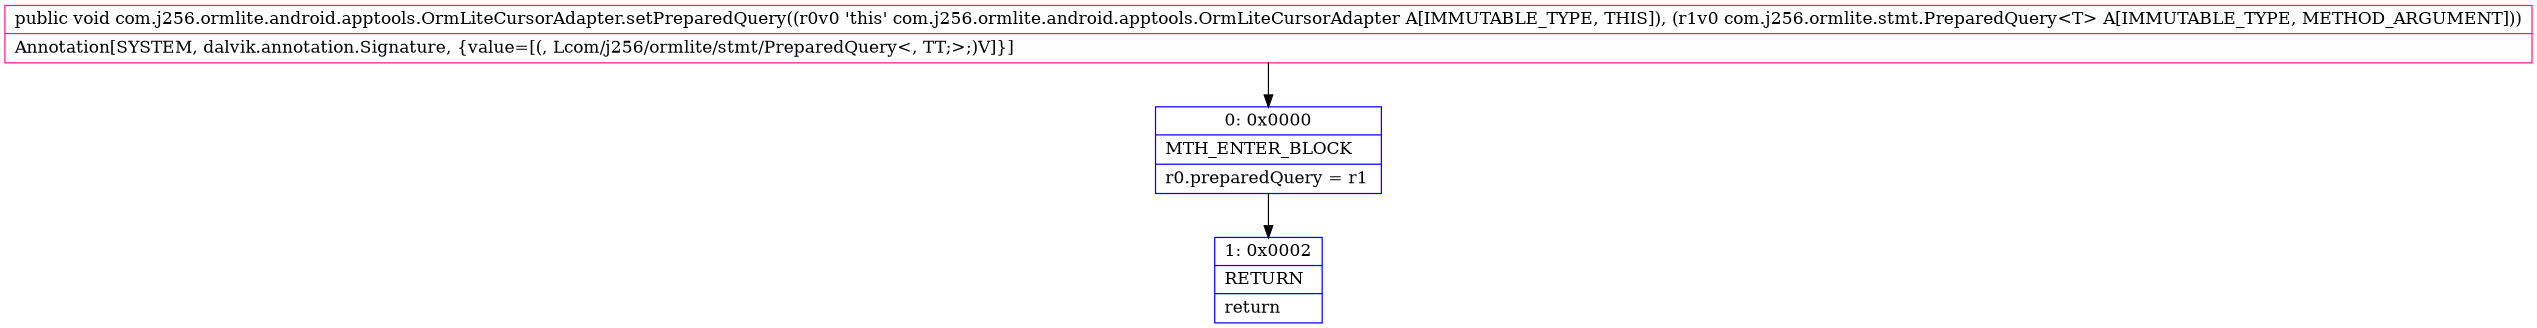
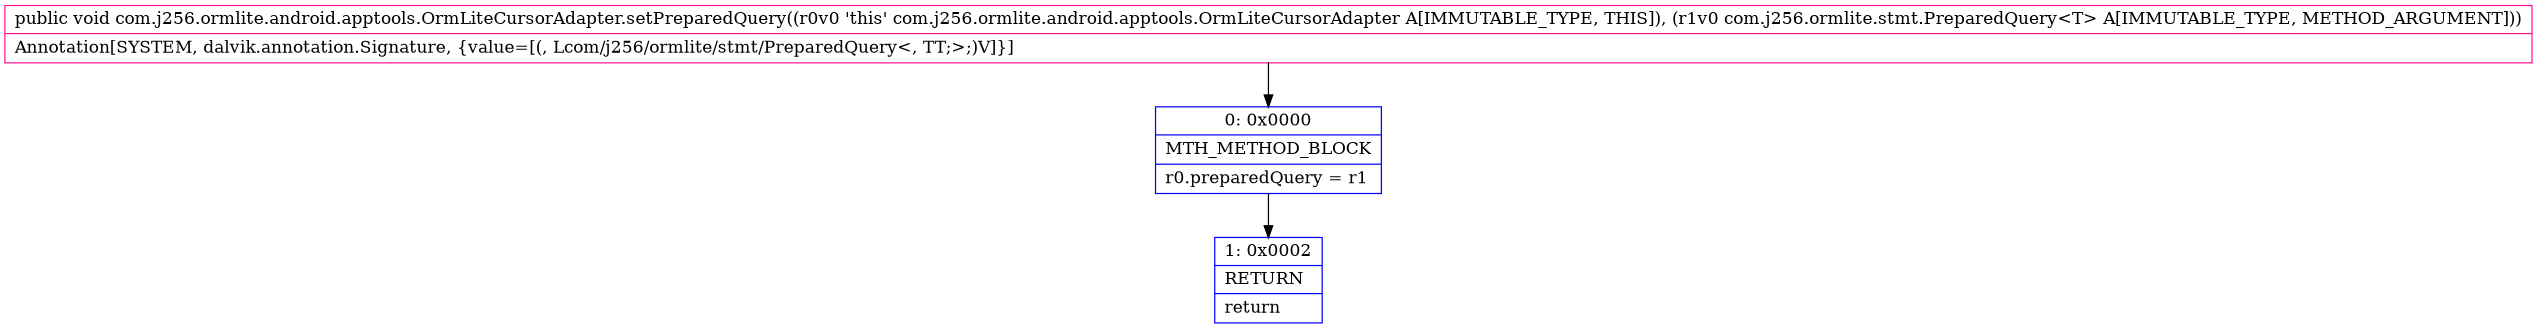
node "0: 0x0000": text "MTH_ENTER_BLOCK" -> "MTH_METHOD_BLOCK"
